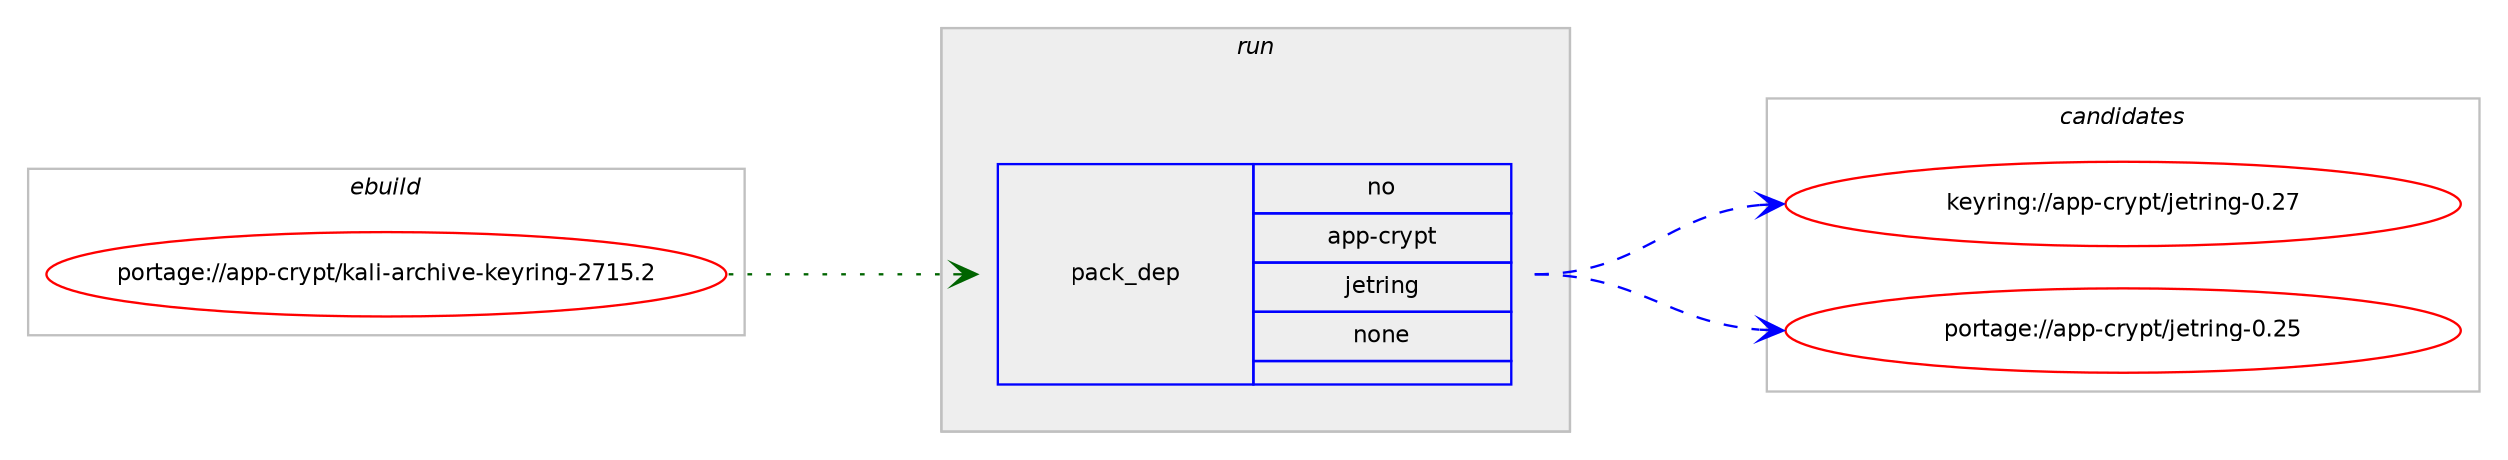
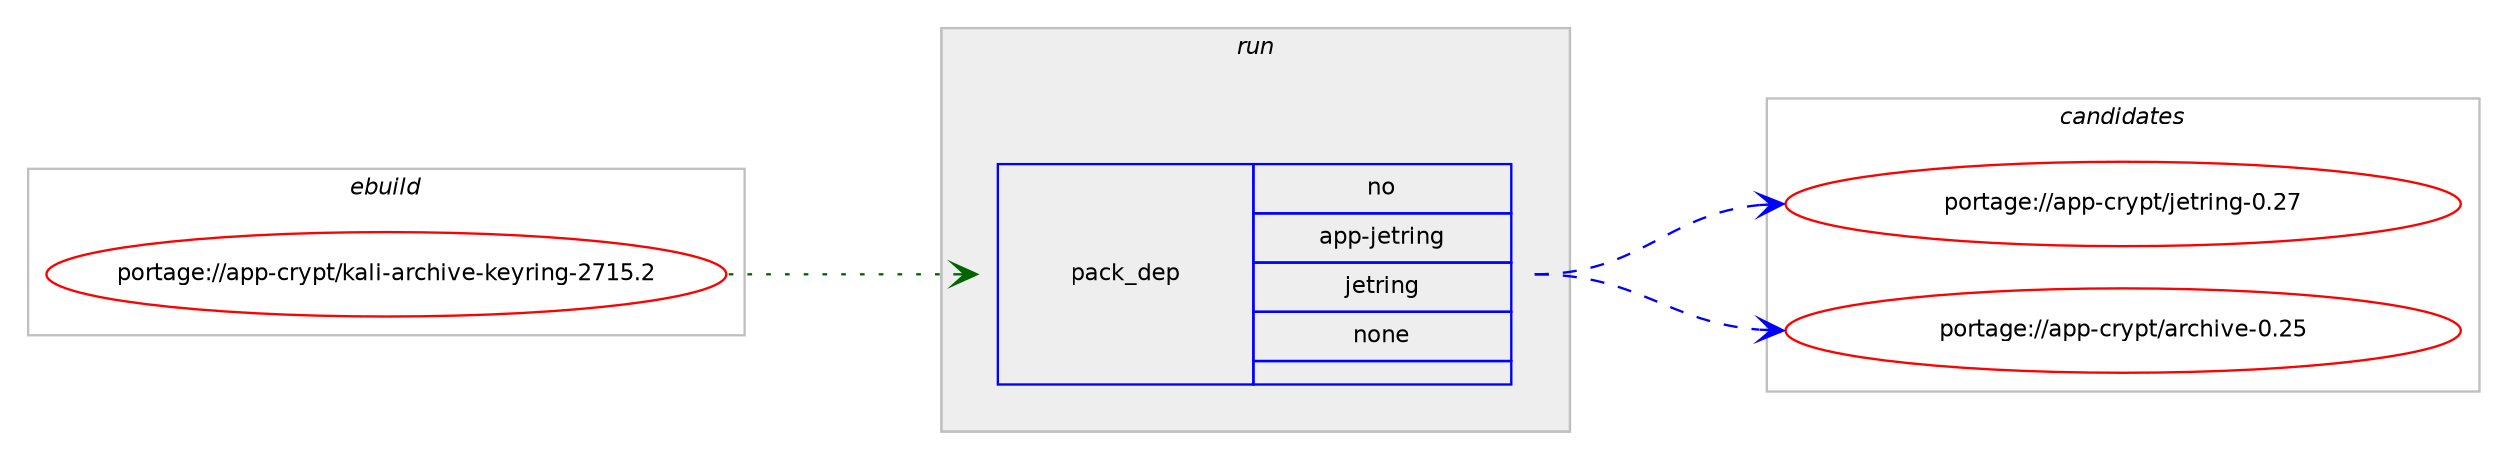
node "keyring://app-crypt/jetring-0.27": label "keyring://app-crypt/jetring-0.27" -> "portage://app-crypt/jetring-0.27"
node "pack_dep": text "app-crypt" -> "app-jetring"
node "portage://app-crypt/jetring-0.25": label "portage://app-crypt/jetring-0.25" -> "portage://app-crypt/archive-0.25"
